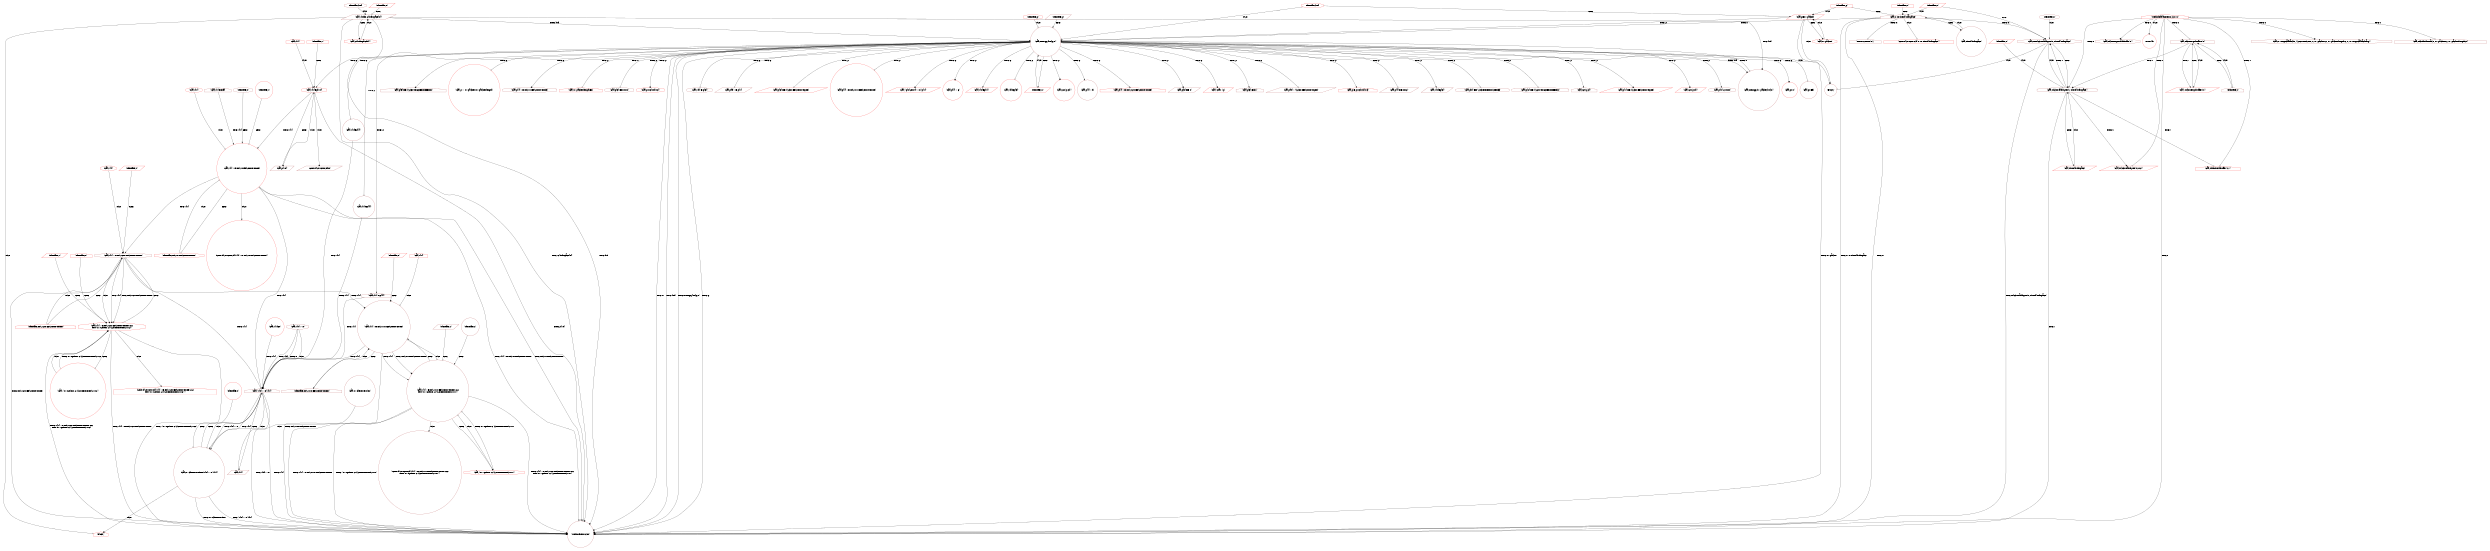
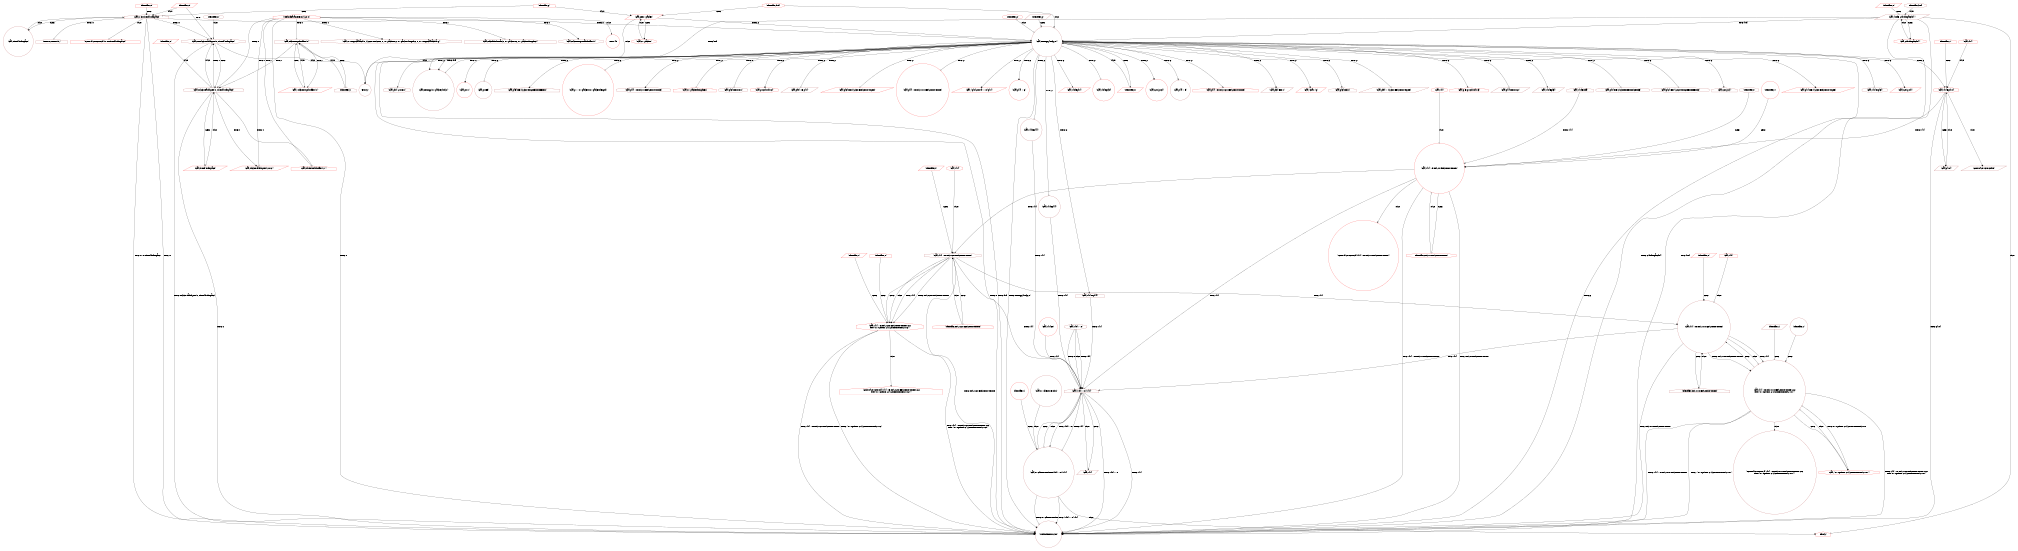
node "(Call,!(s->options & SSL_OP_NO_TLSv1_2))": removed
edge "(Call,p=s->packet)" -> "(MethodReturn,int)": removed, label "DDG: s->packet"
